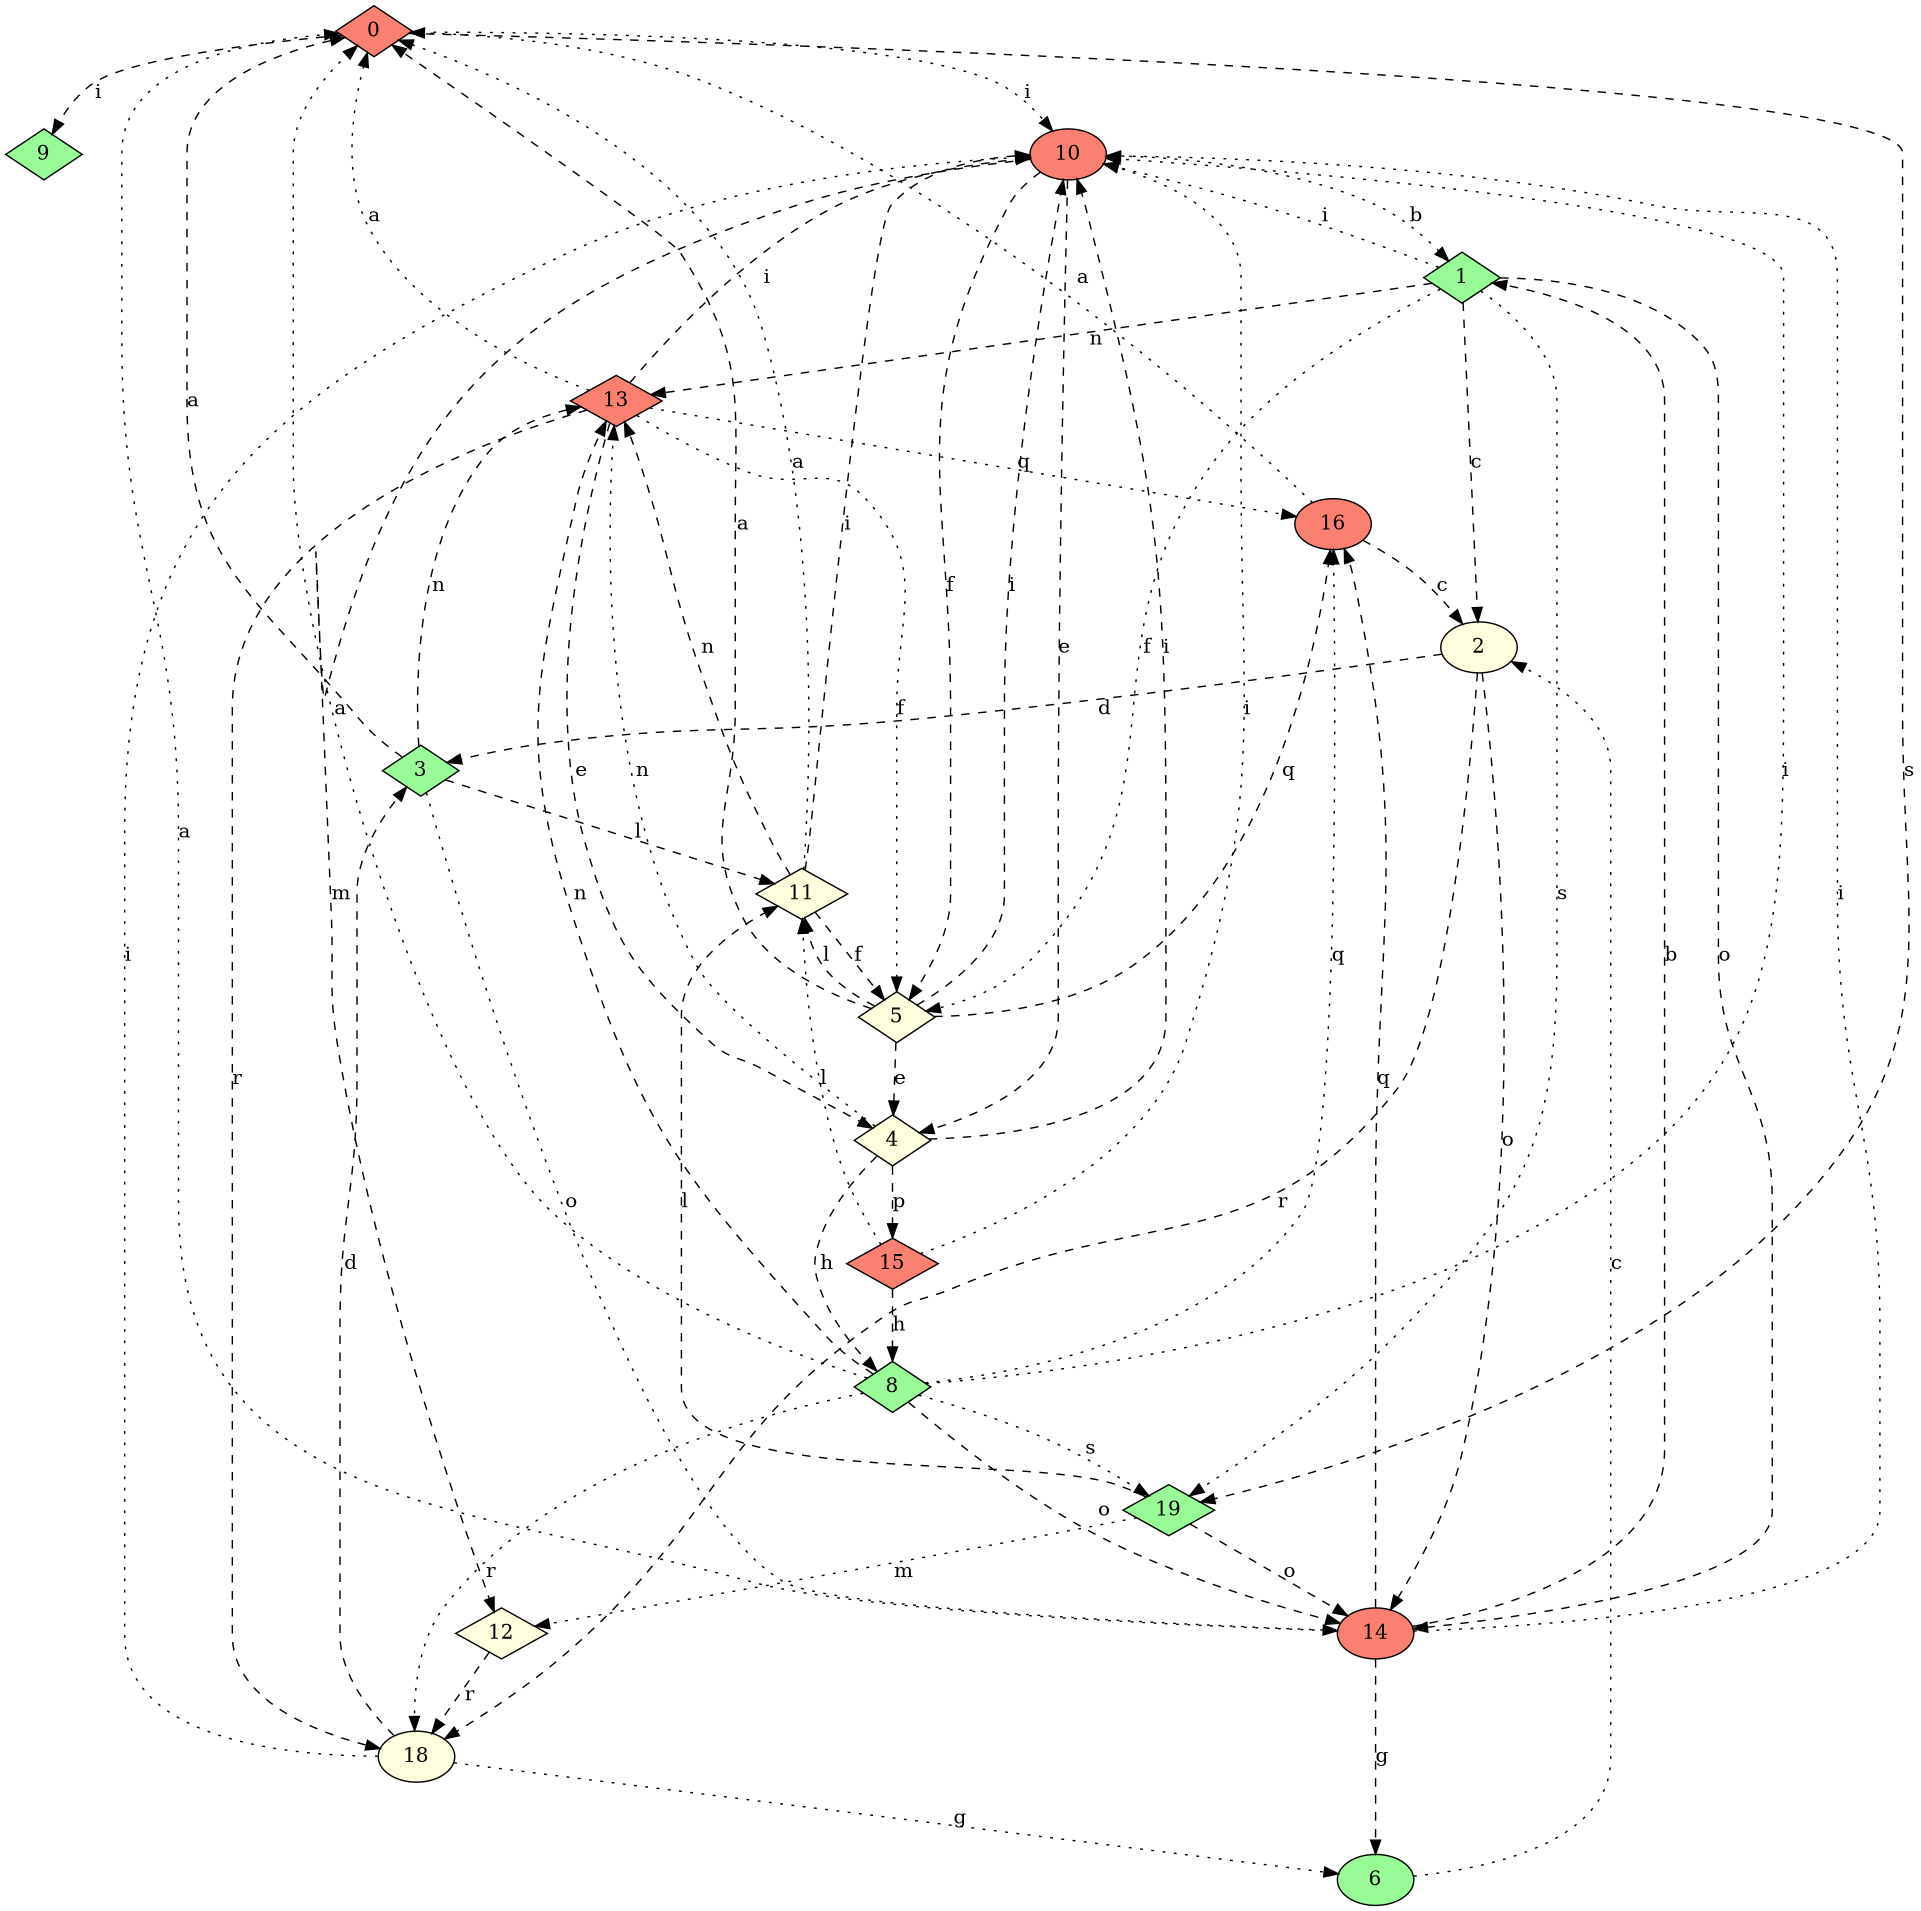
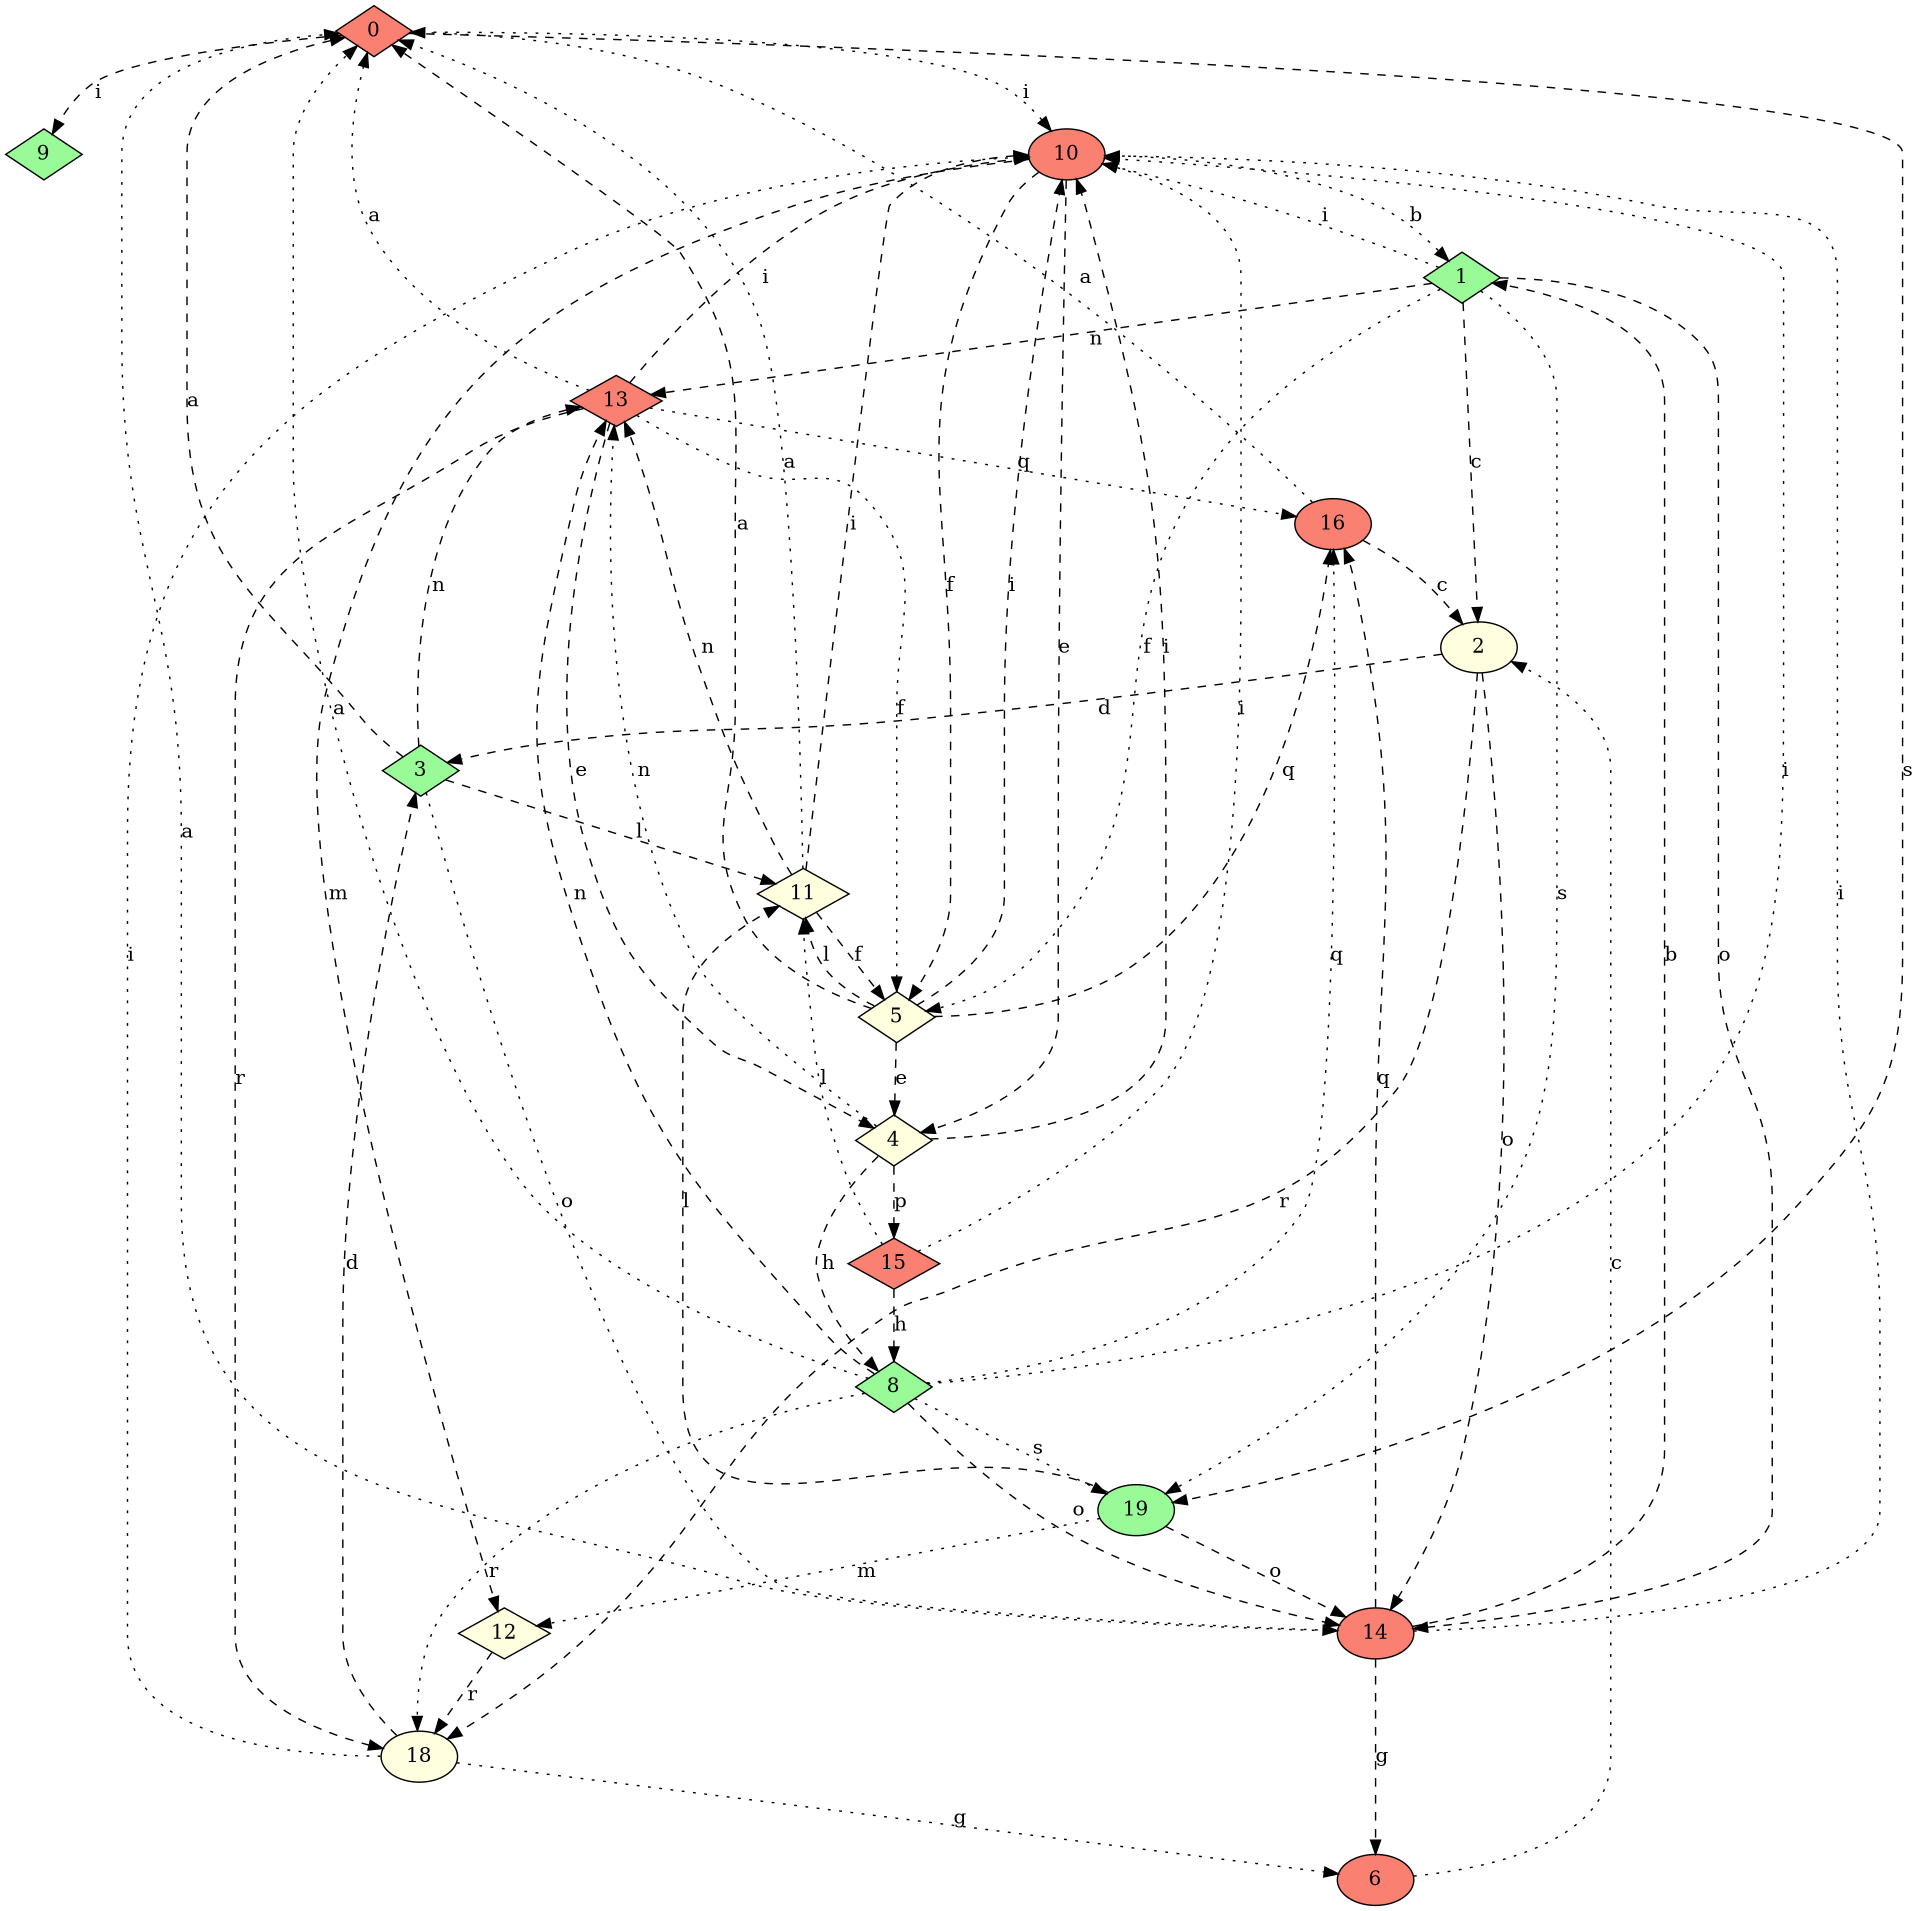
node "19": shape diamond -> ellipse
node "6": fillcolor palegreen -> salmon
